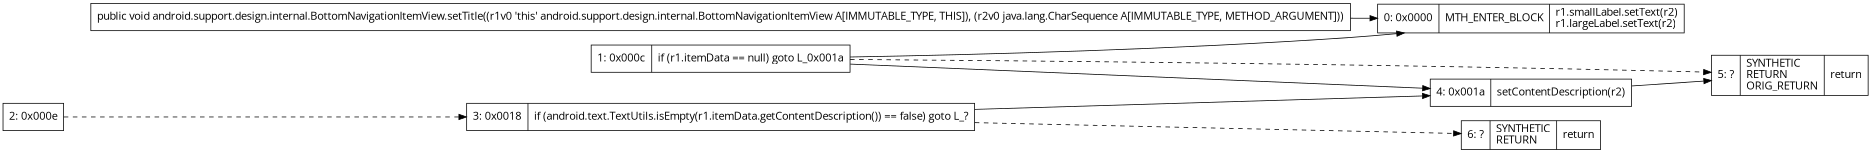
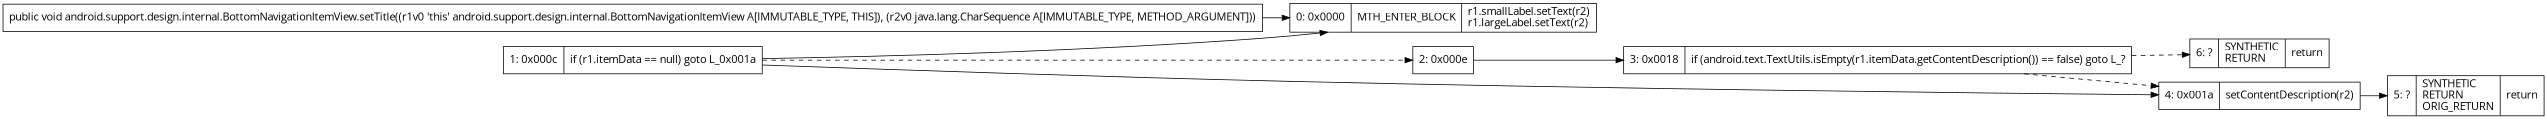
edge "1: 0x000c" -> "5: ?": now "1: 0x000c" -> "2: 0x000e"
edge "3: 0x0018" -> "4: 0x001a": style solid -> dashed
edge "2: 0x000e" -> "3: 0x0018": style dashed -> solid
